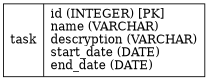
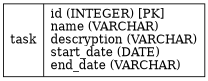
node "task": text "end_date (DATE)" -> "end_date (VARCHAR)"
